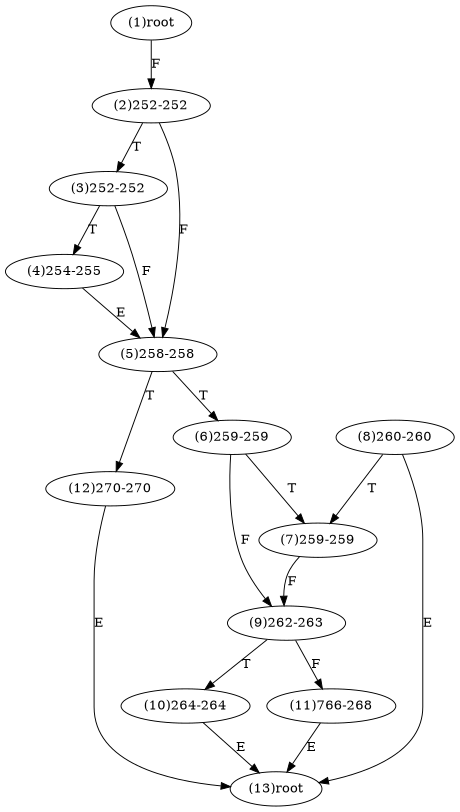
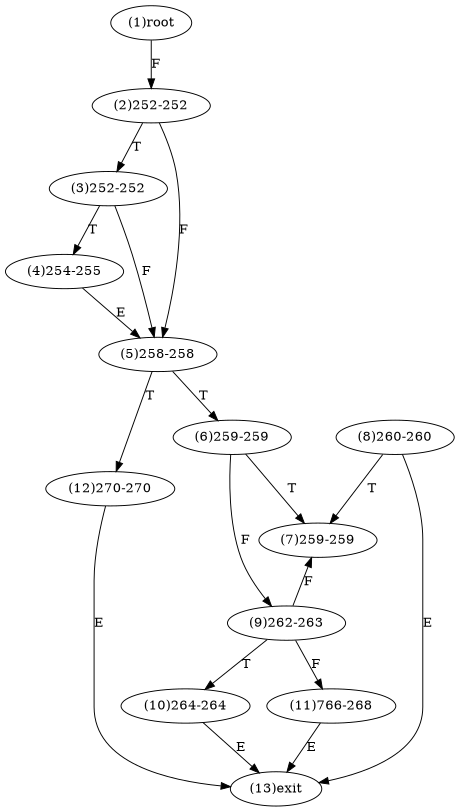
edge "(7)259-259" -> "(9)262-263": reversed
node "(13)root": label "(13)root" -> "(13)exit"
